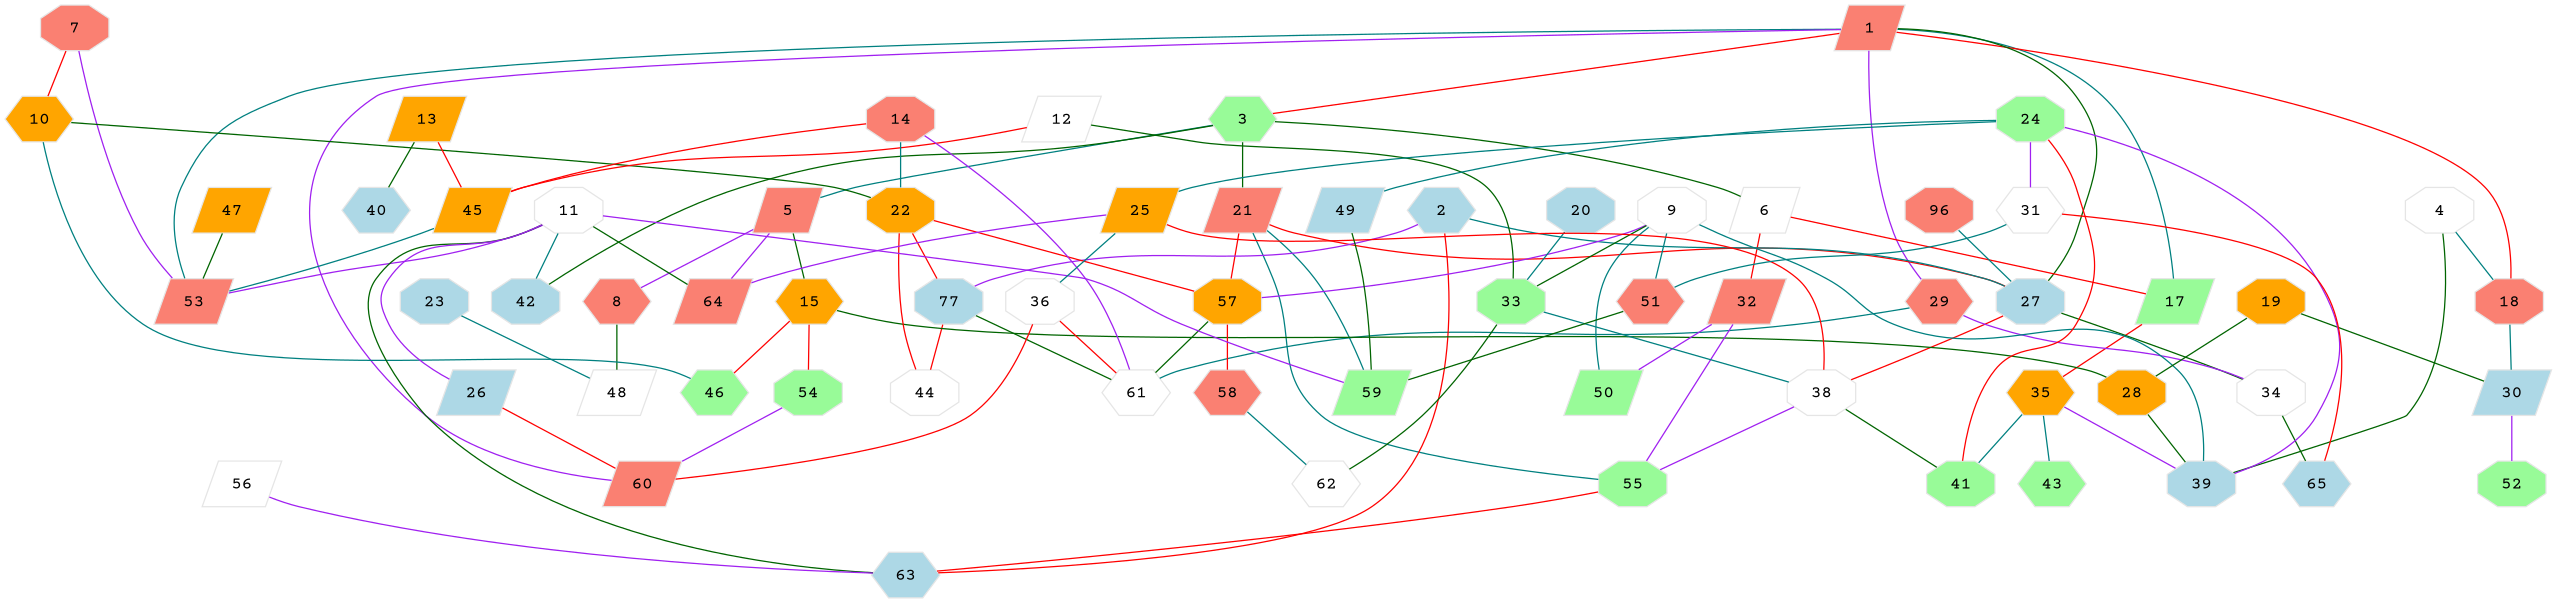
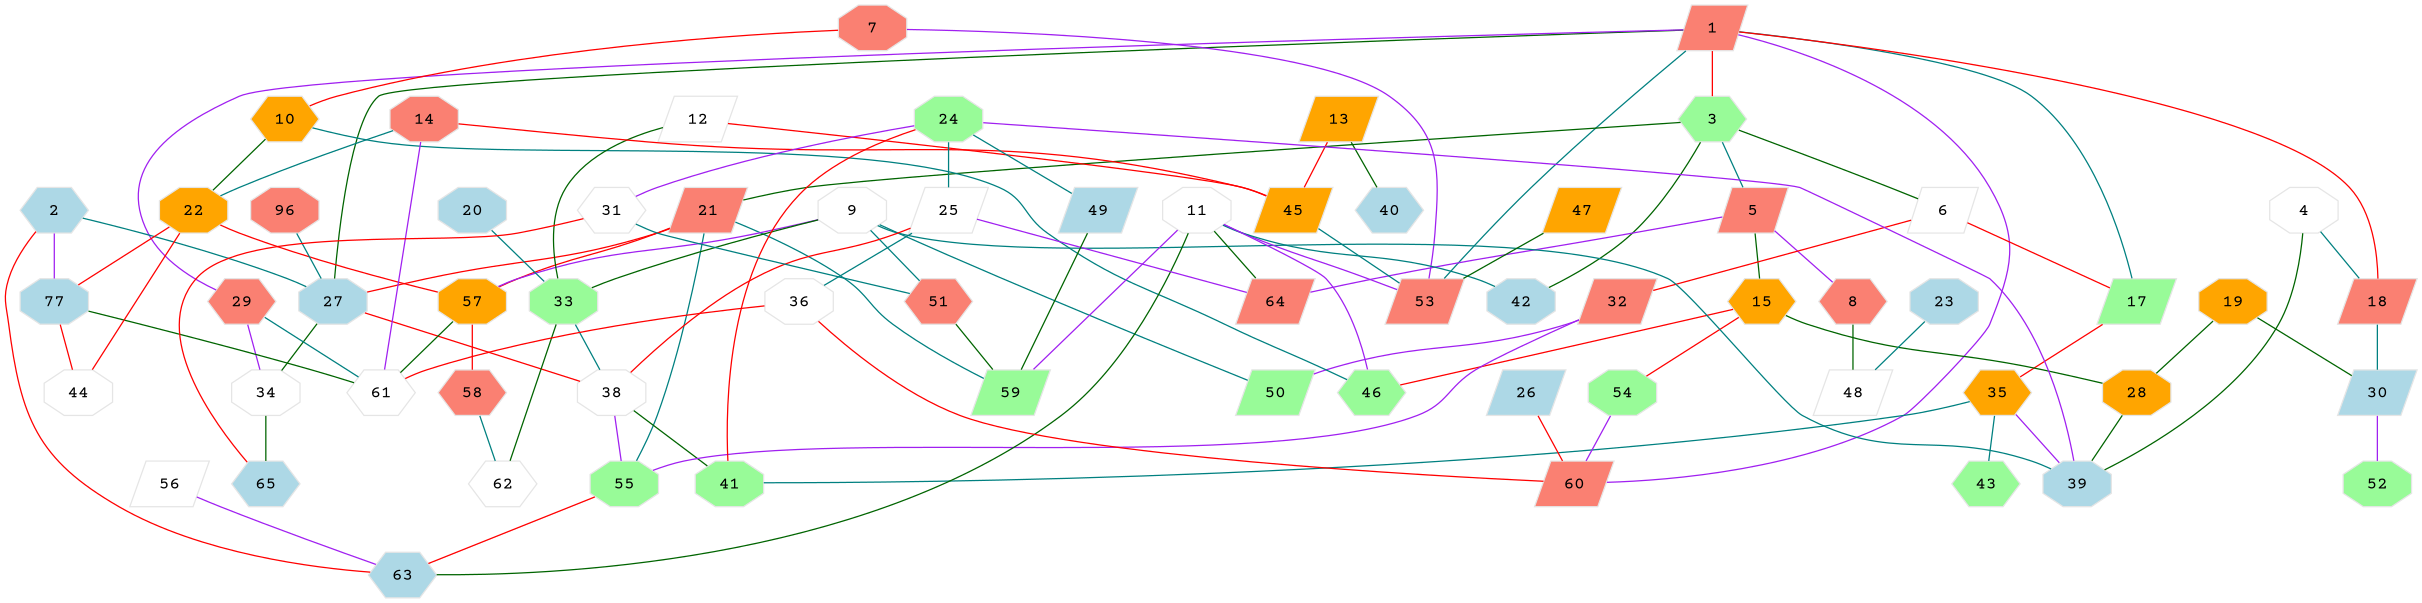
node "25": fillcolor orange -> white
edge "11" -- "26": now "11" -- "46"
node "18": shape octagon -> parallelogram
